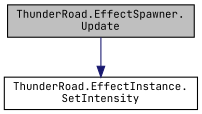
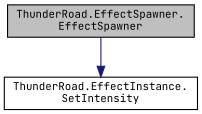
node "ThunderRoad.EffectSpawner. Update": label "ThunderRoad.EffectSpawner. Update" -> "ThunderRoad.EffectSpawner. EffectSpawner"
